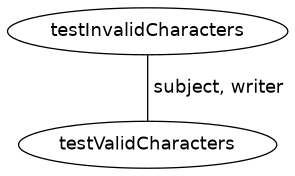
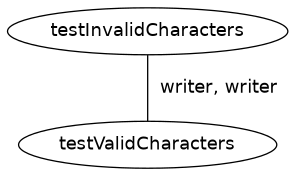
edge "testInvalidCharacters" -- "testValidCharacters": label " subject, writer" -> " writer, writer"
